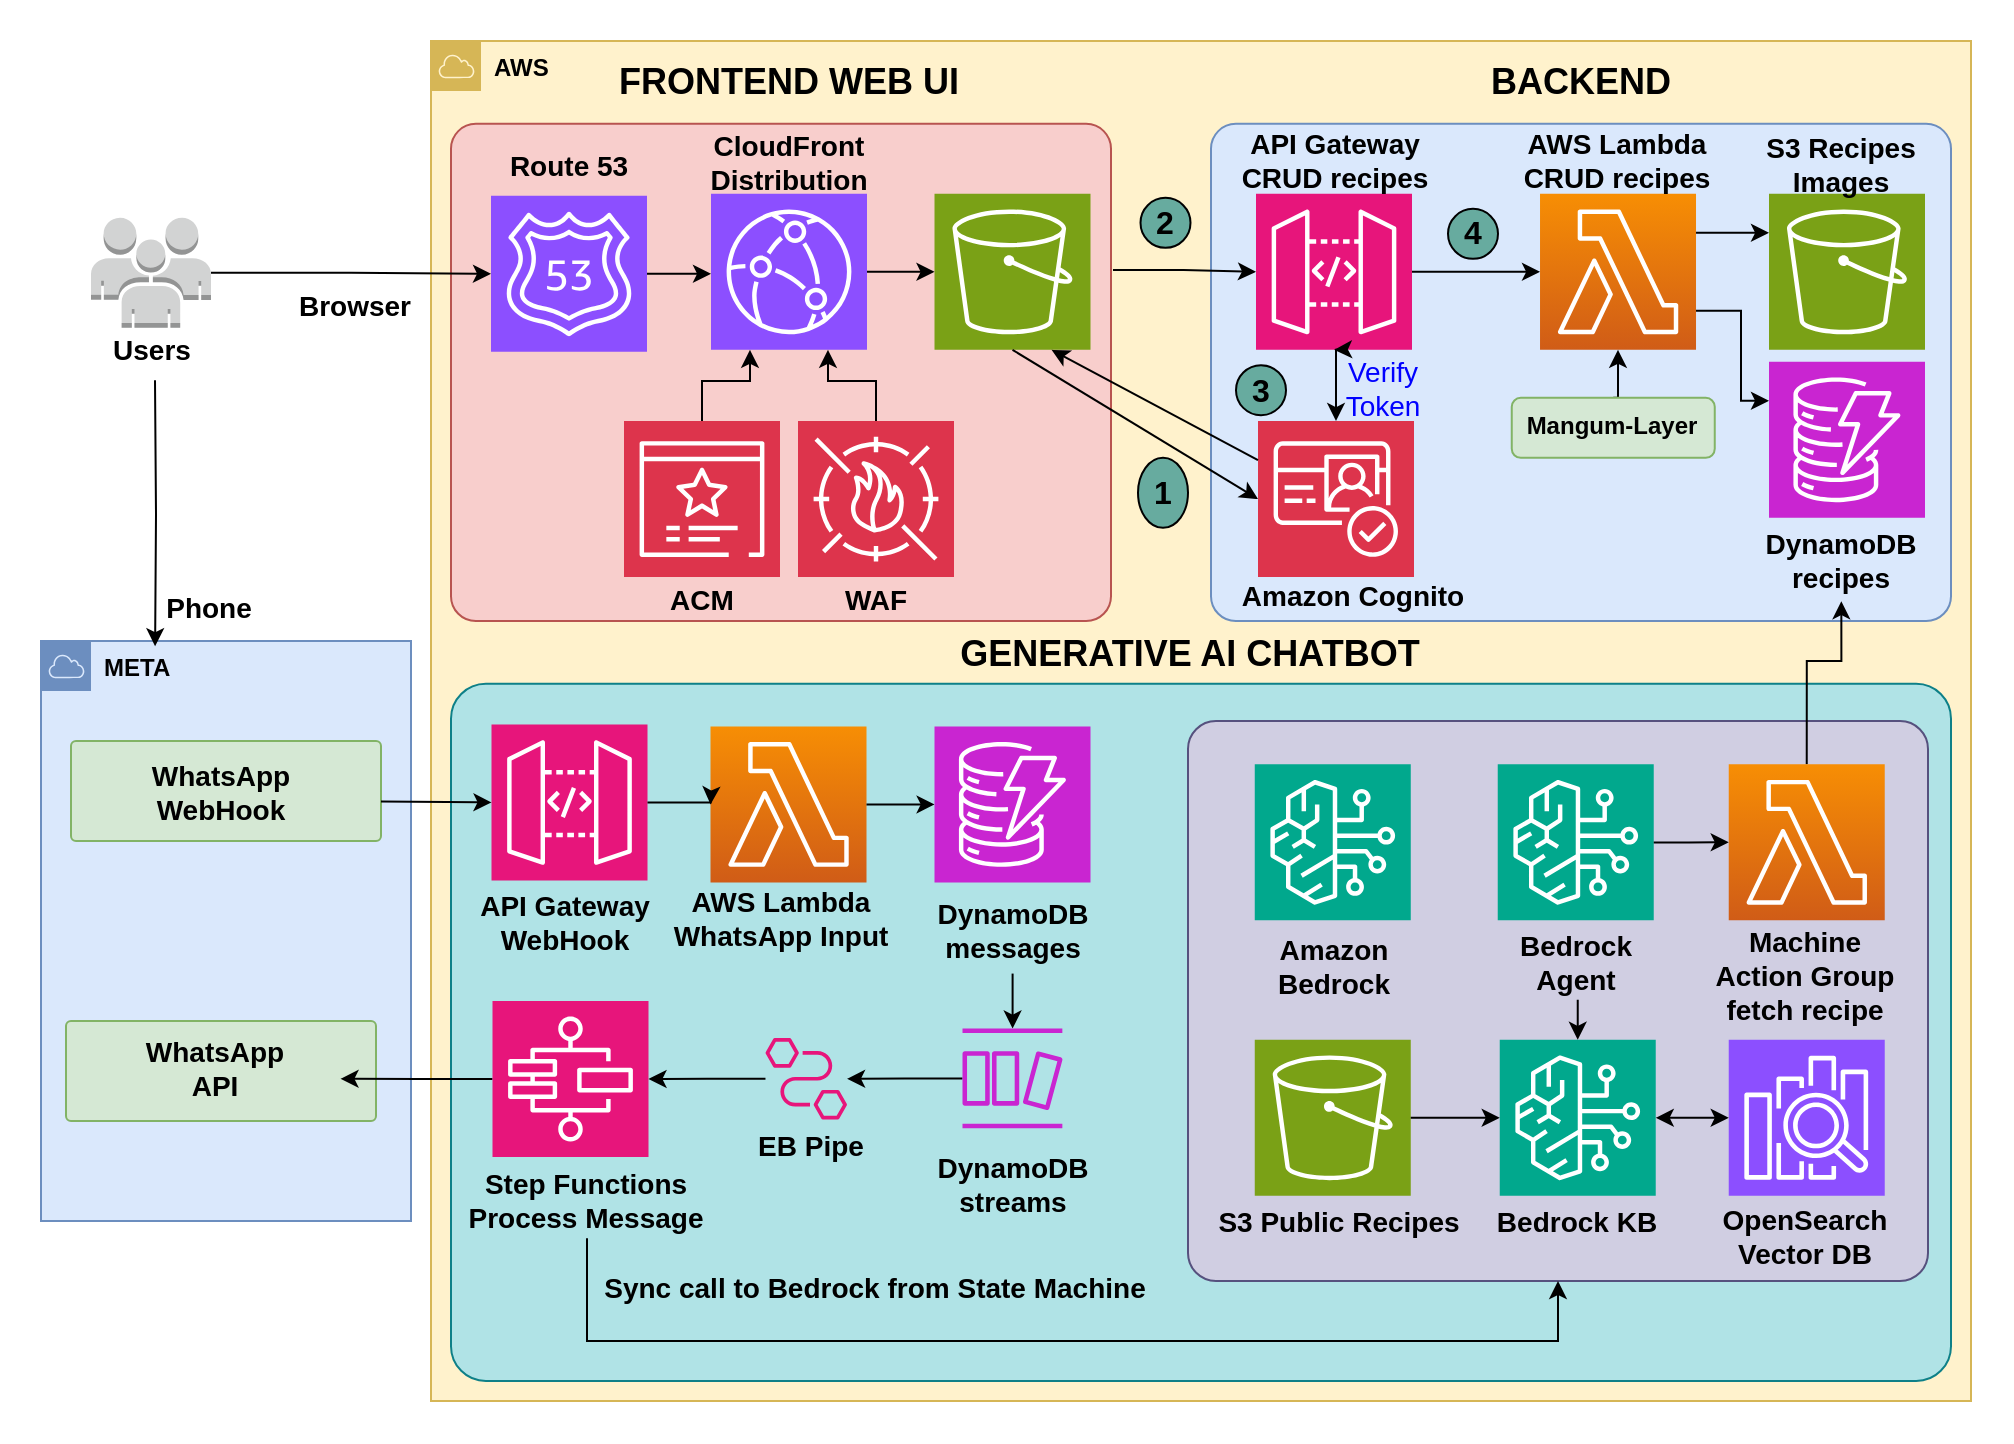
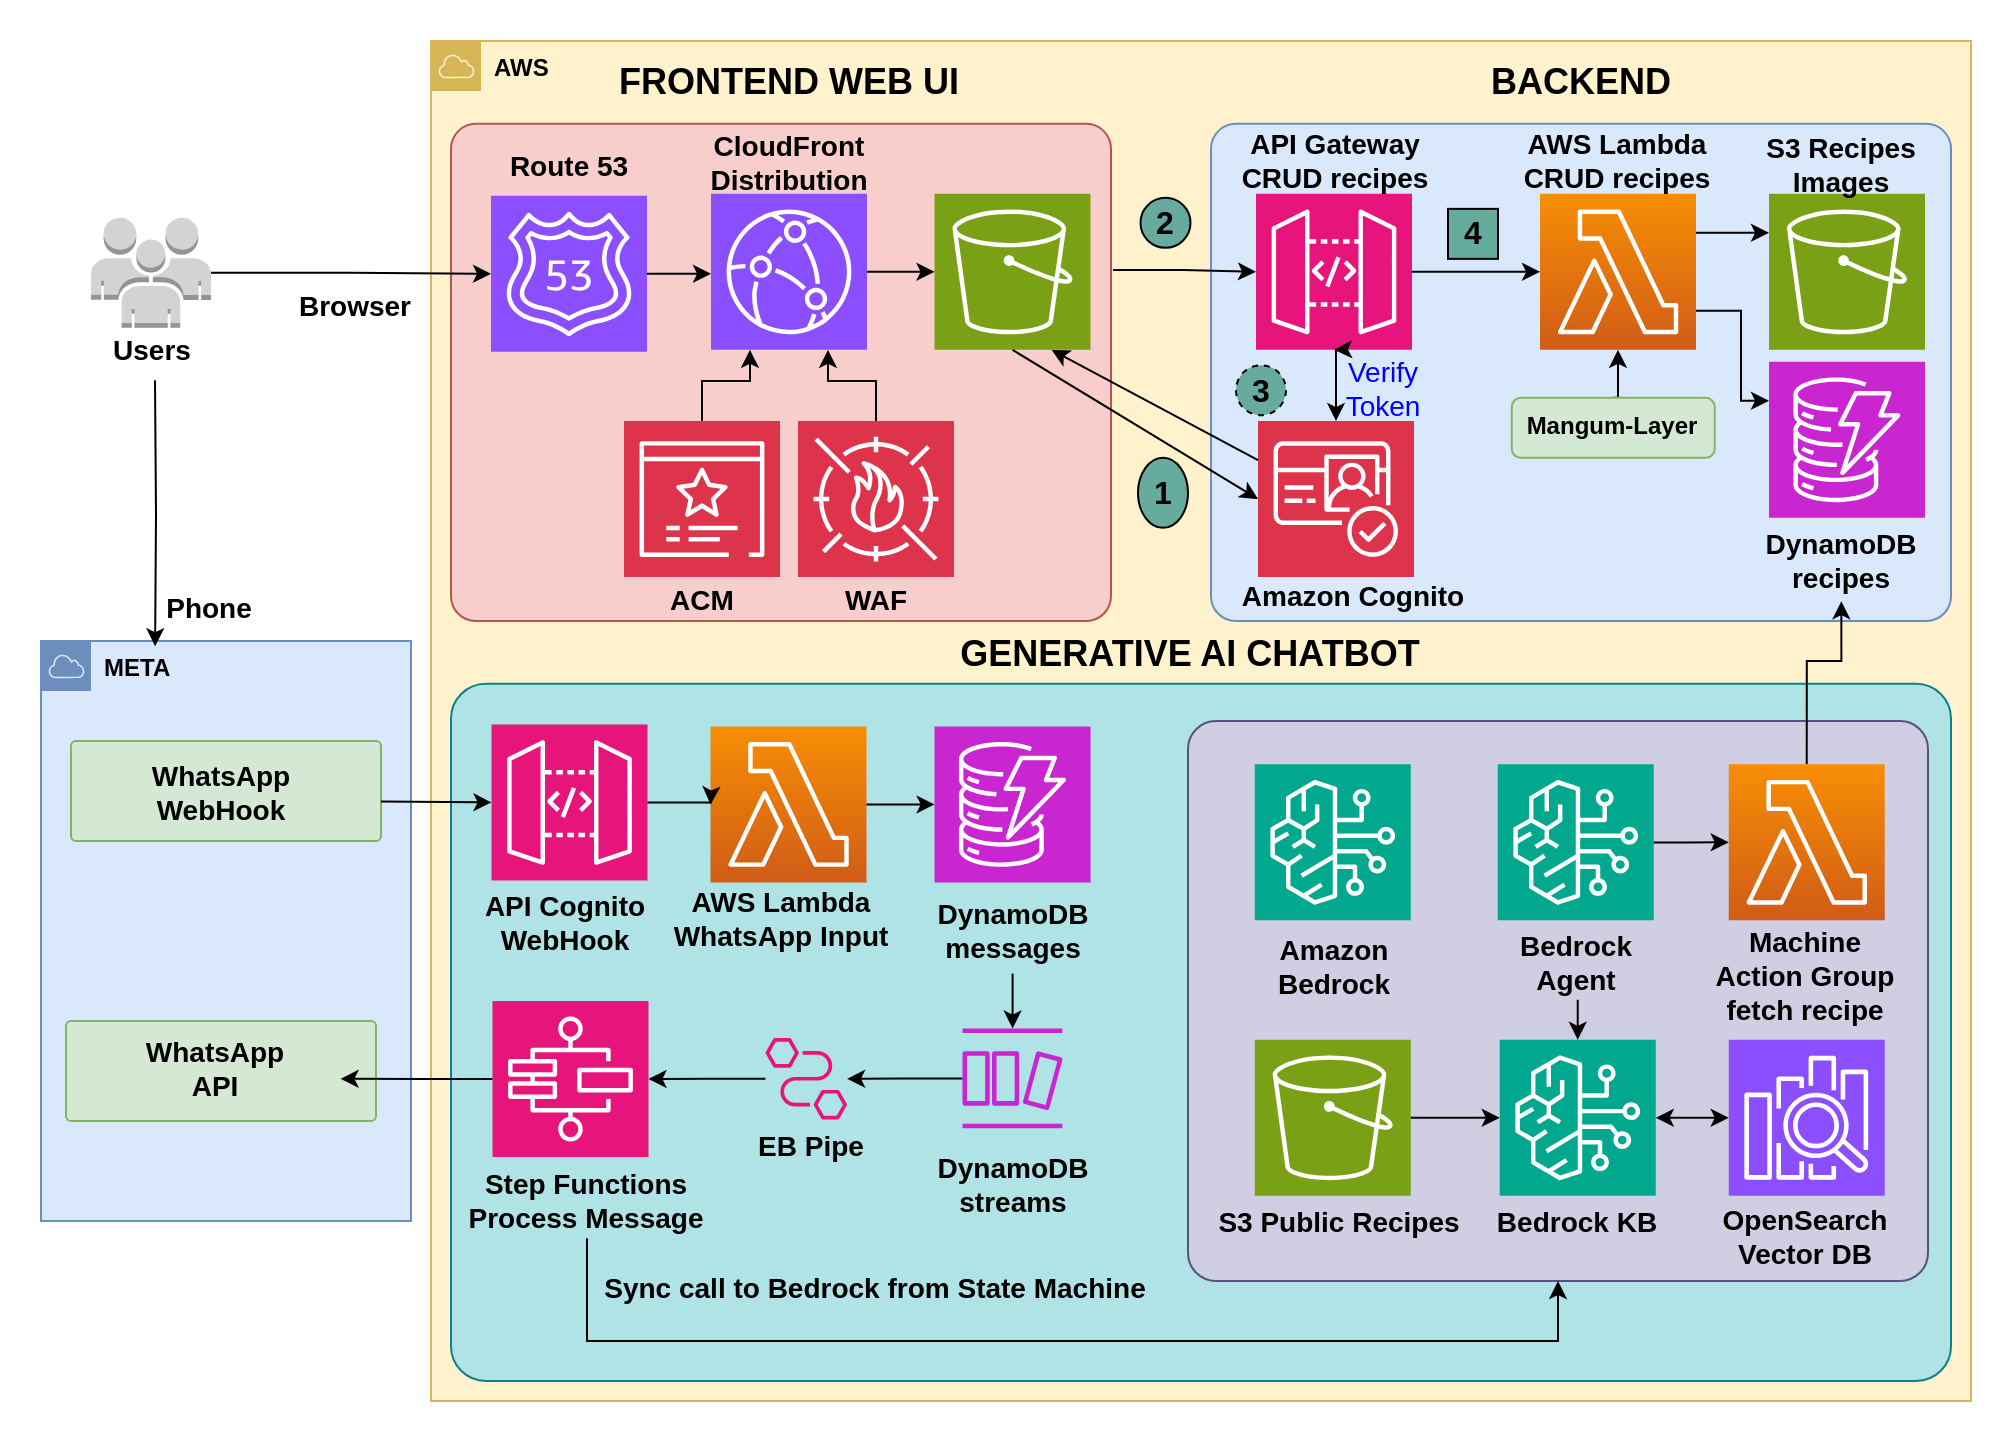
node "4": shape ellipse -> rectangle
node "3": style solid -> dashed
node "API Gateway WebHook": label "API Gateway WebHook" -> "API Cognito WebHook"
